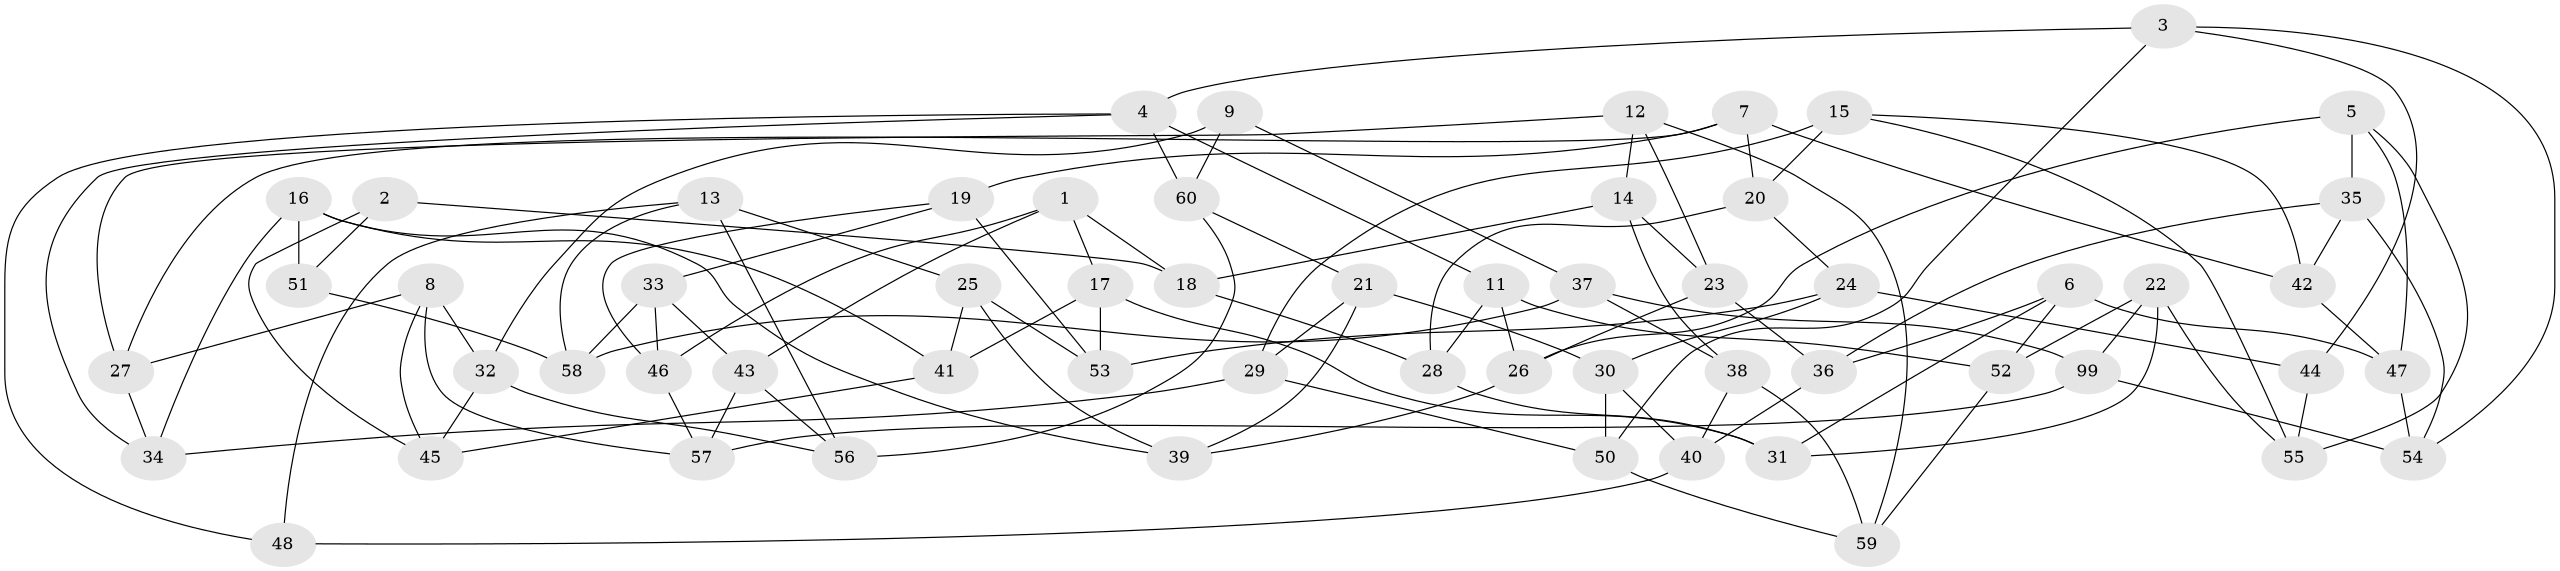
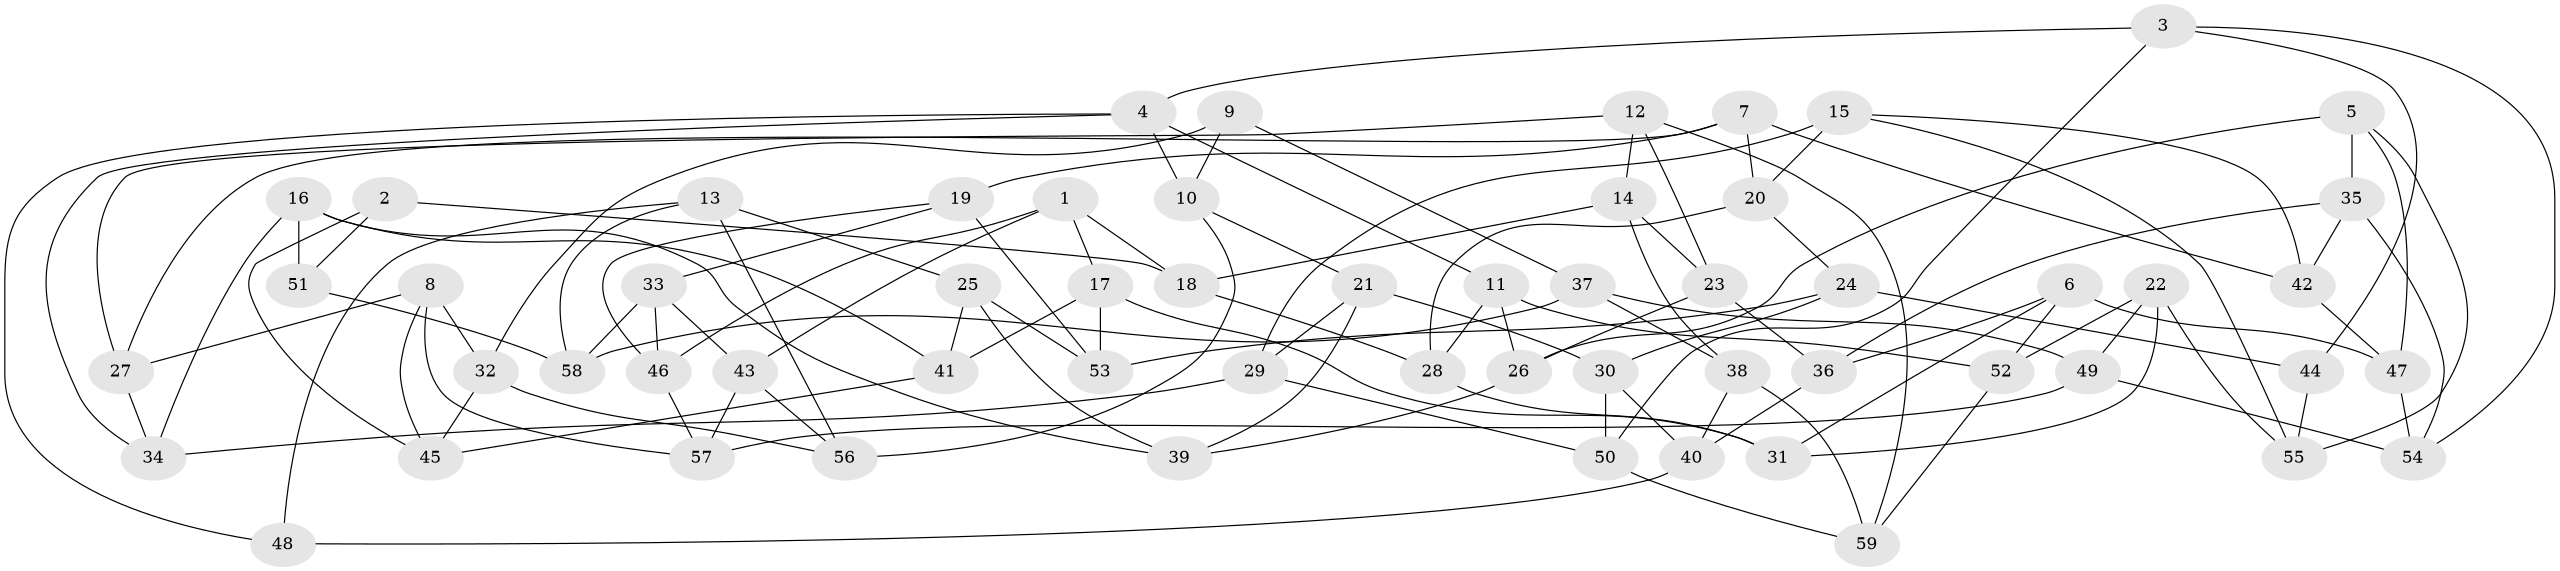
node "60": label "60" -> "10"
node "99": label "99" -> "49"
